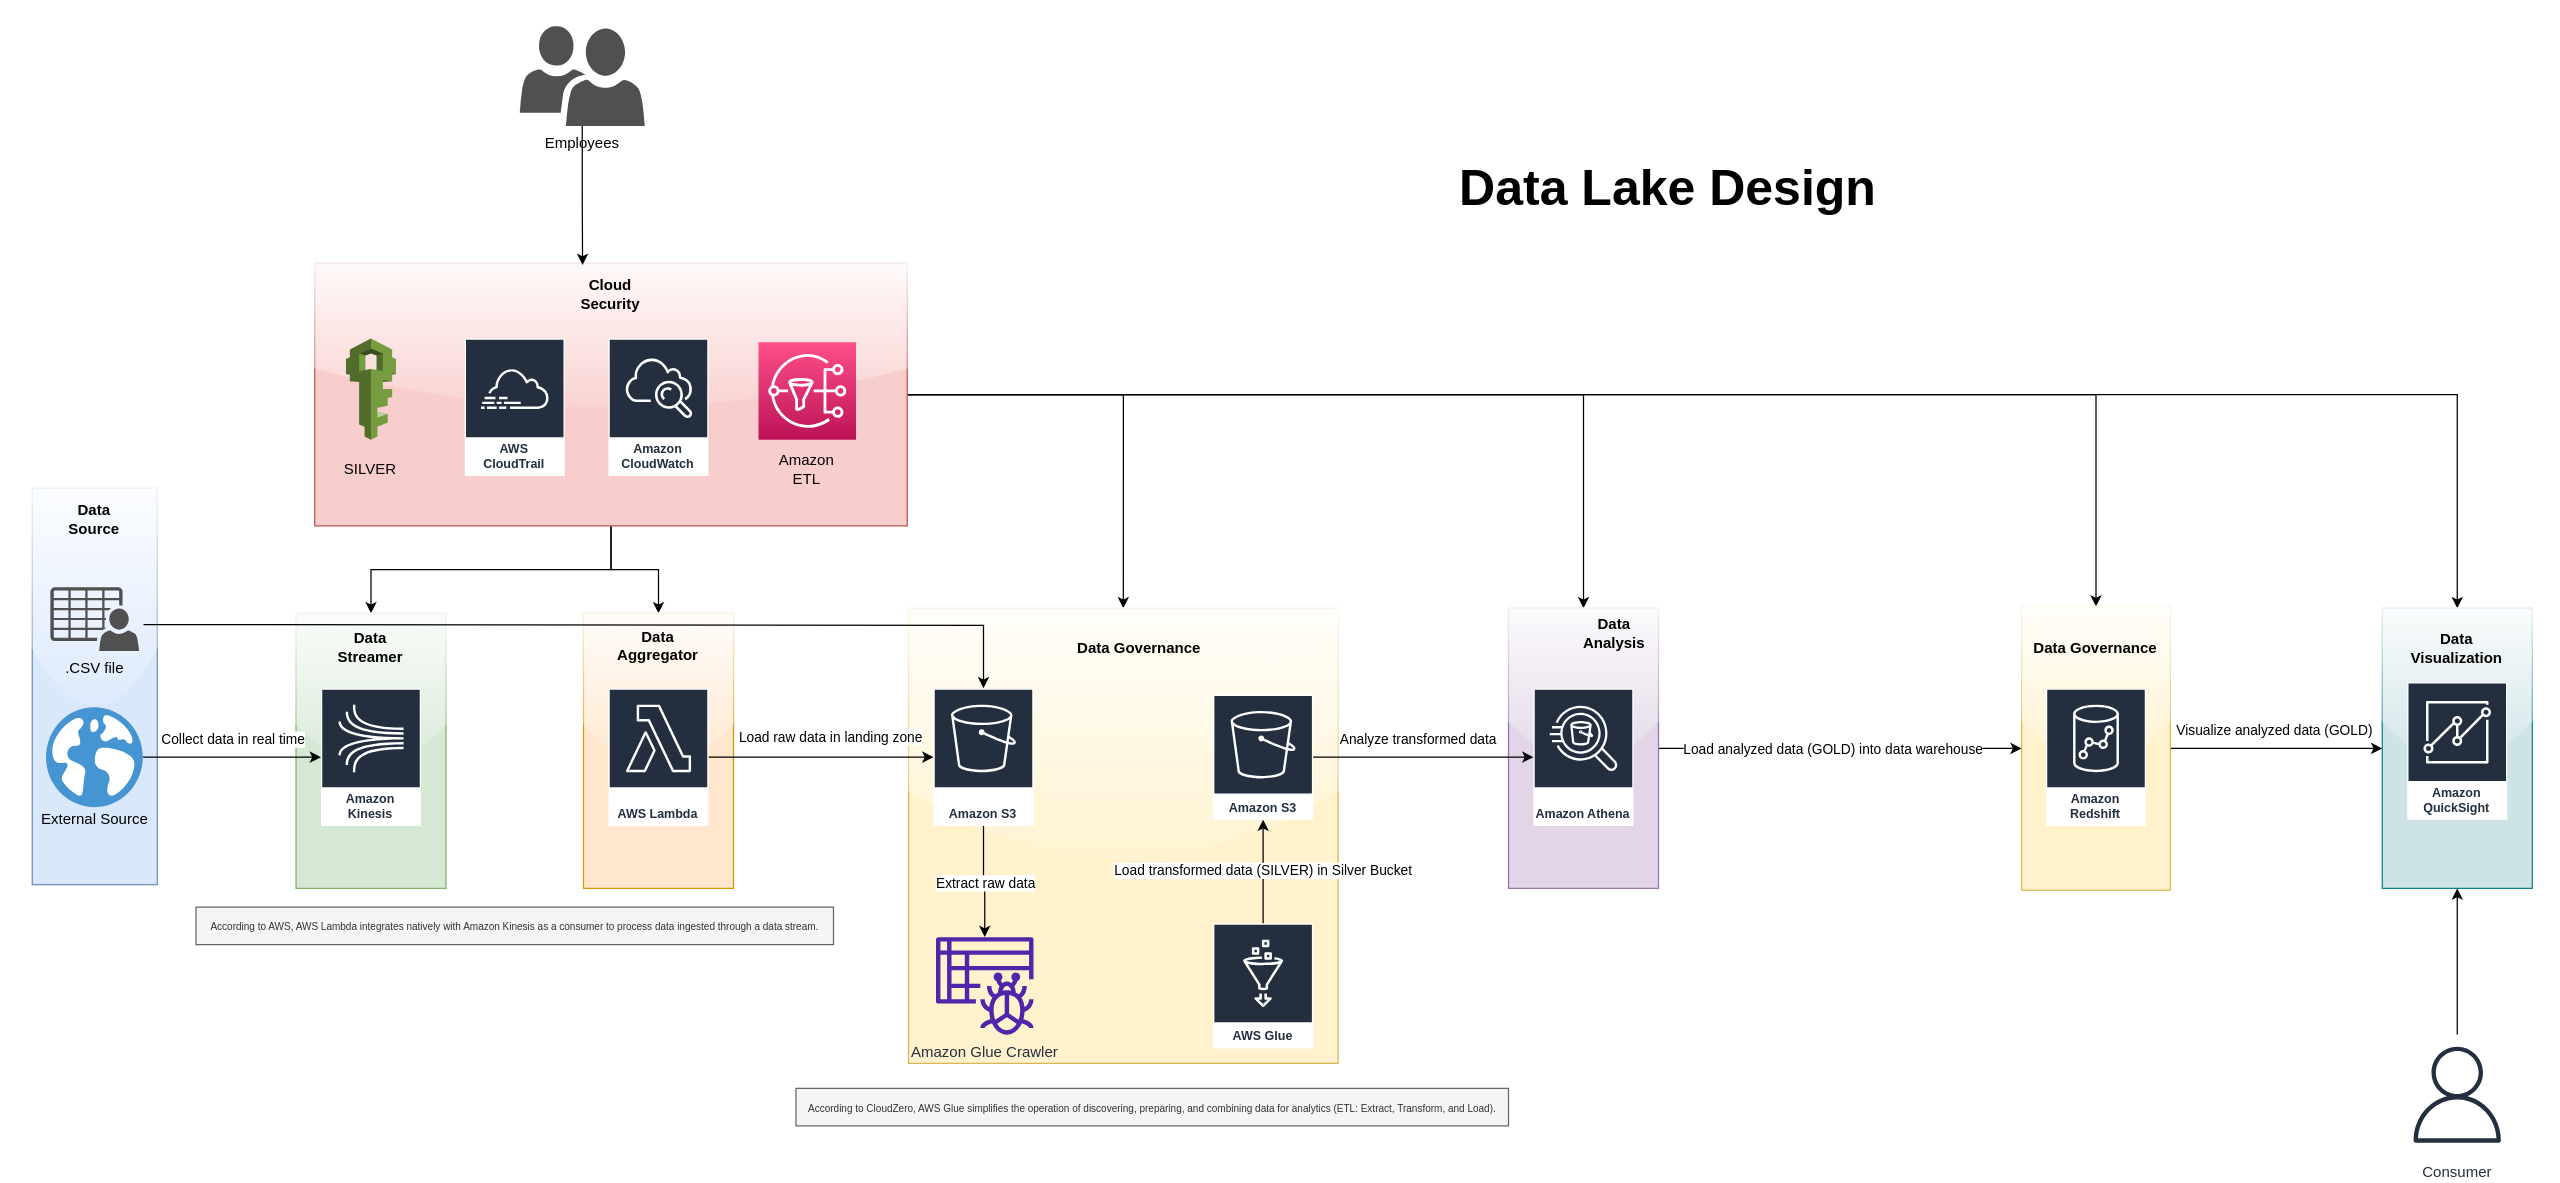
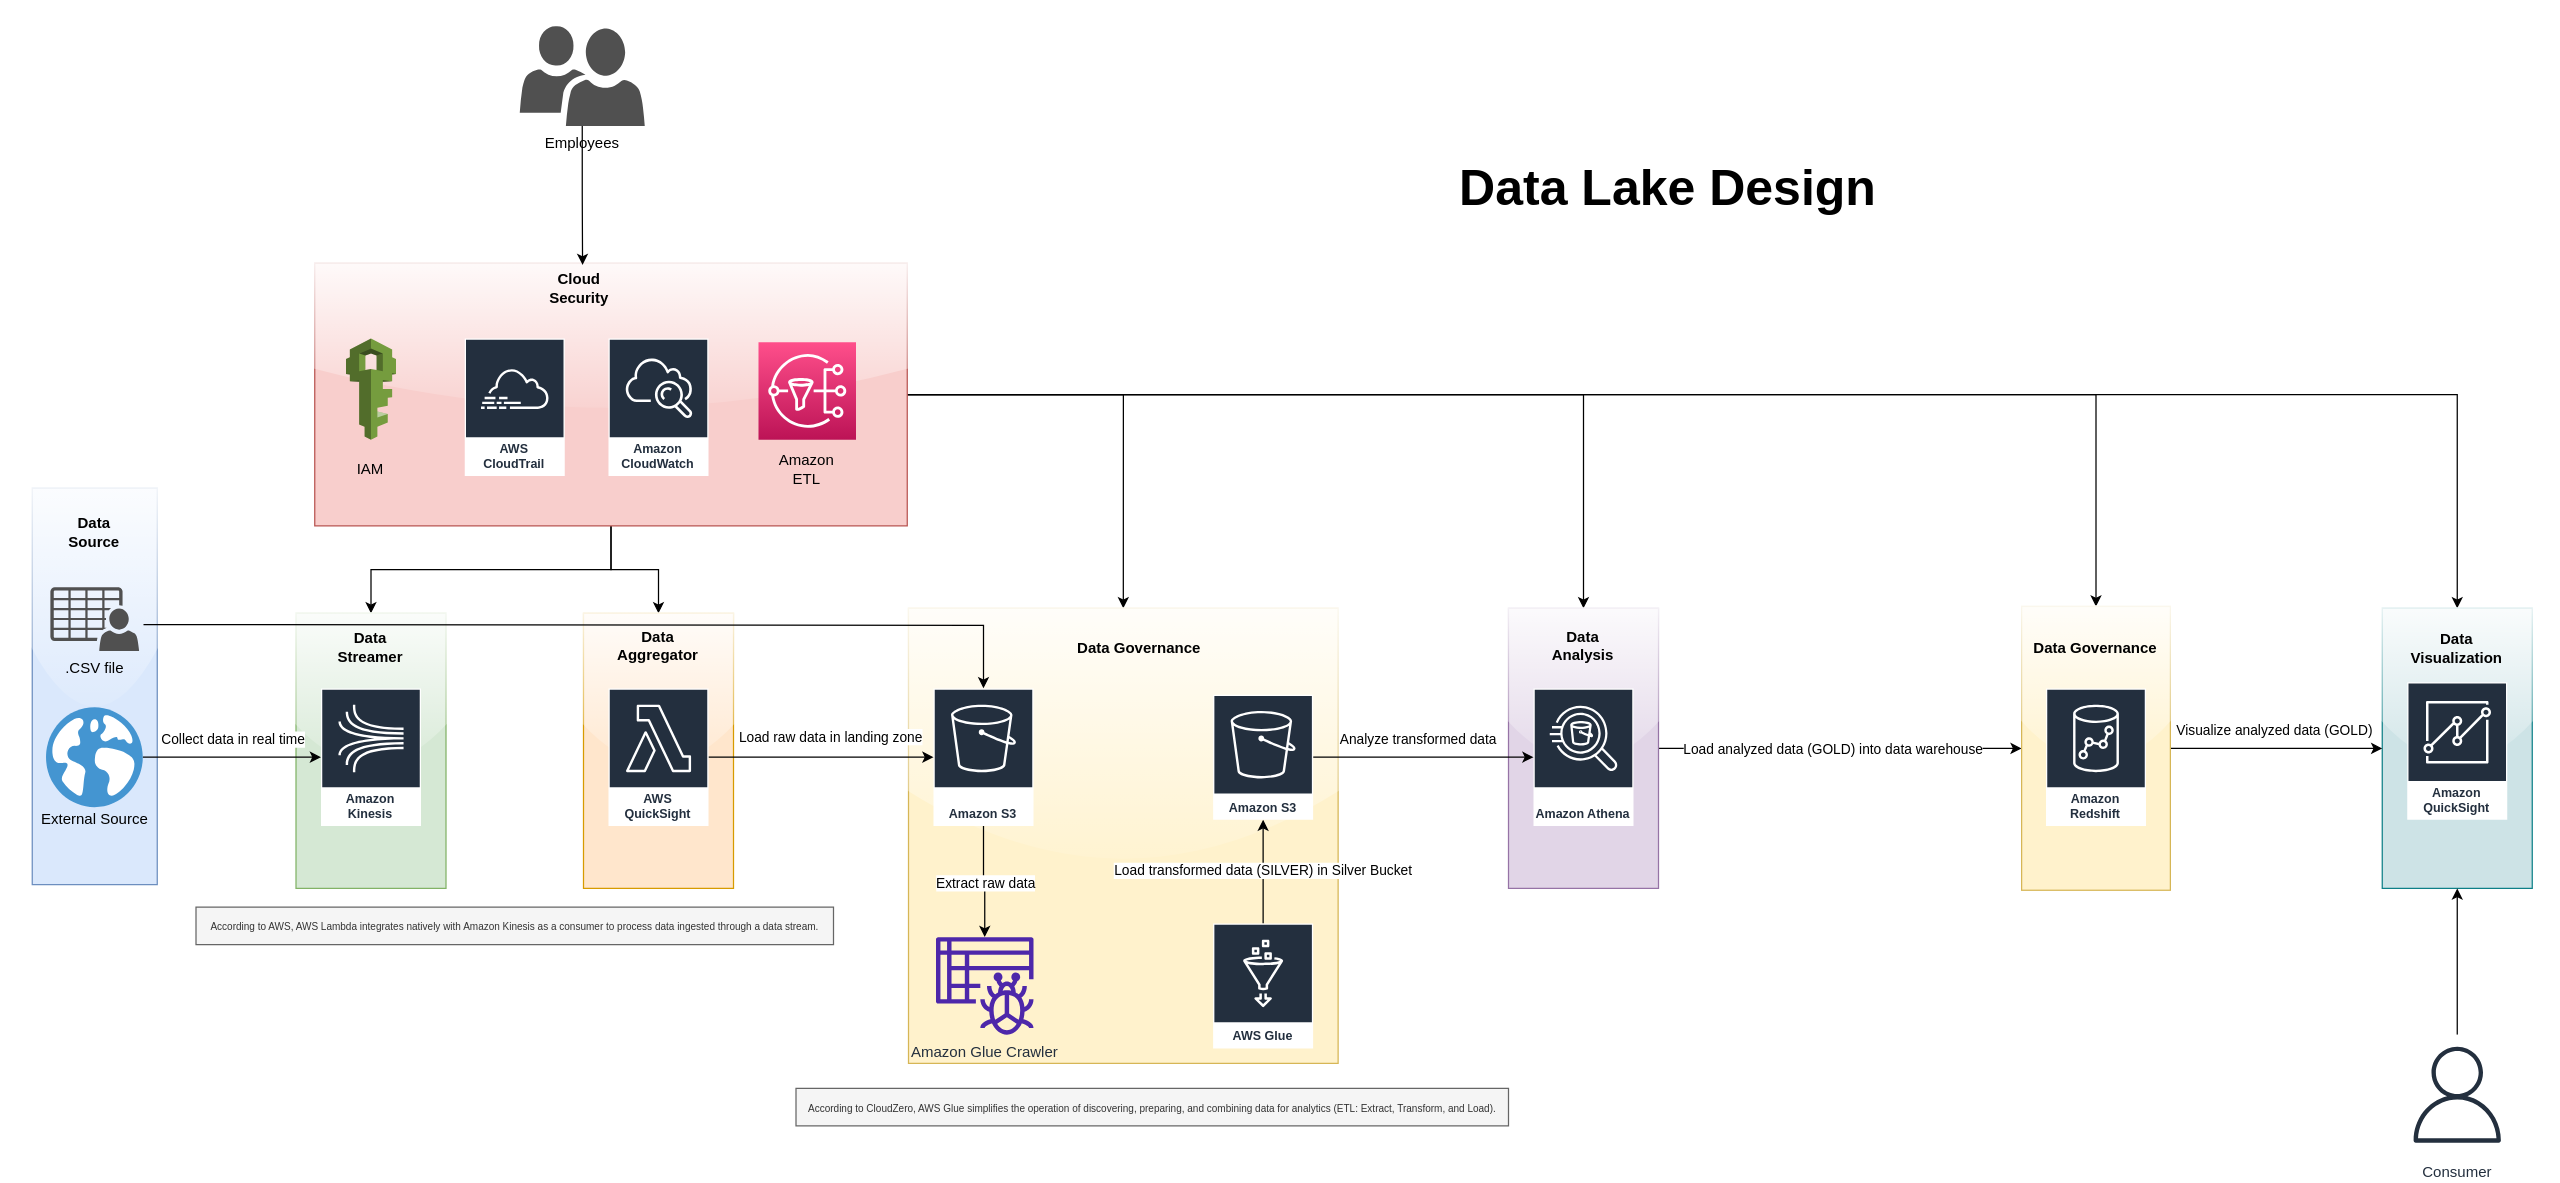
node "Cloud Security": moved (611, 294) -> (580, 288)
node "SILVER": label "SILVER" -> "IAM"
node "Data Source": moved (94, 519) -> (94, 532)
node "Data Analysis": moved (1615, 633) -> (1584, 646)
node "AWS Lambda": label "AWS Lambda" -> "AWS QuickSight"
